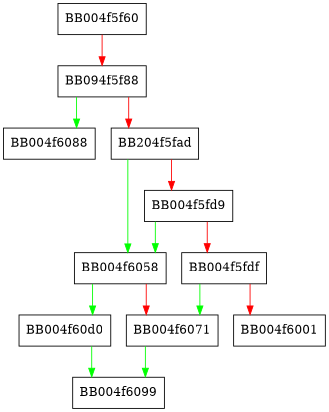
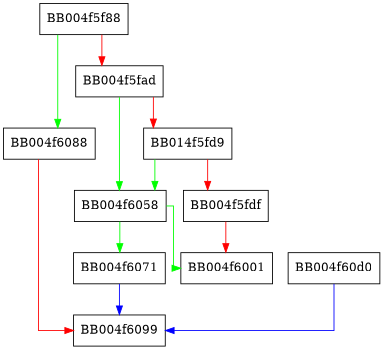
node "BB004f5f60": removed
node "BB094f5f88": label "BB094f5f88" -> "BB004f5f88"
node "BB204f5fad": label "BB204f5fad" -> "BB004f5fad"
node "BB004f5fd9": label "BB004f5fd9" -> "BB014f5fd9"
edge "BB004f6088" -> "BB004f6099": added
edge "BB004f6058" -> "BB004f60d0": now "BB004f6058" -> "BB004f6001"
edge "BB004f6058" -> "BB004f6071": color red -> green
edge "BB004f5fdf" -> "BB004f6071": removed
edge "BB004f60d0" -> "BB004f6099": color green -> blue
edge "BB004f6071" -> "BB004f6099": color green -> blue
